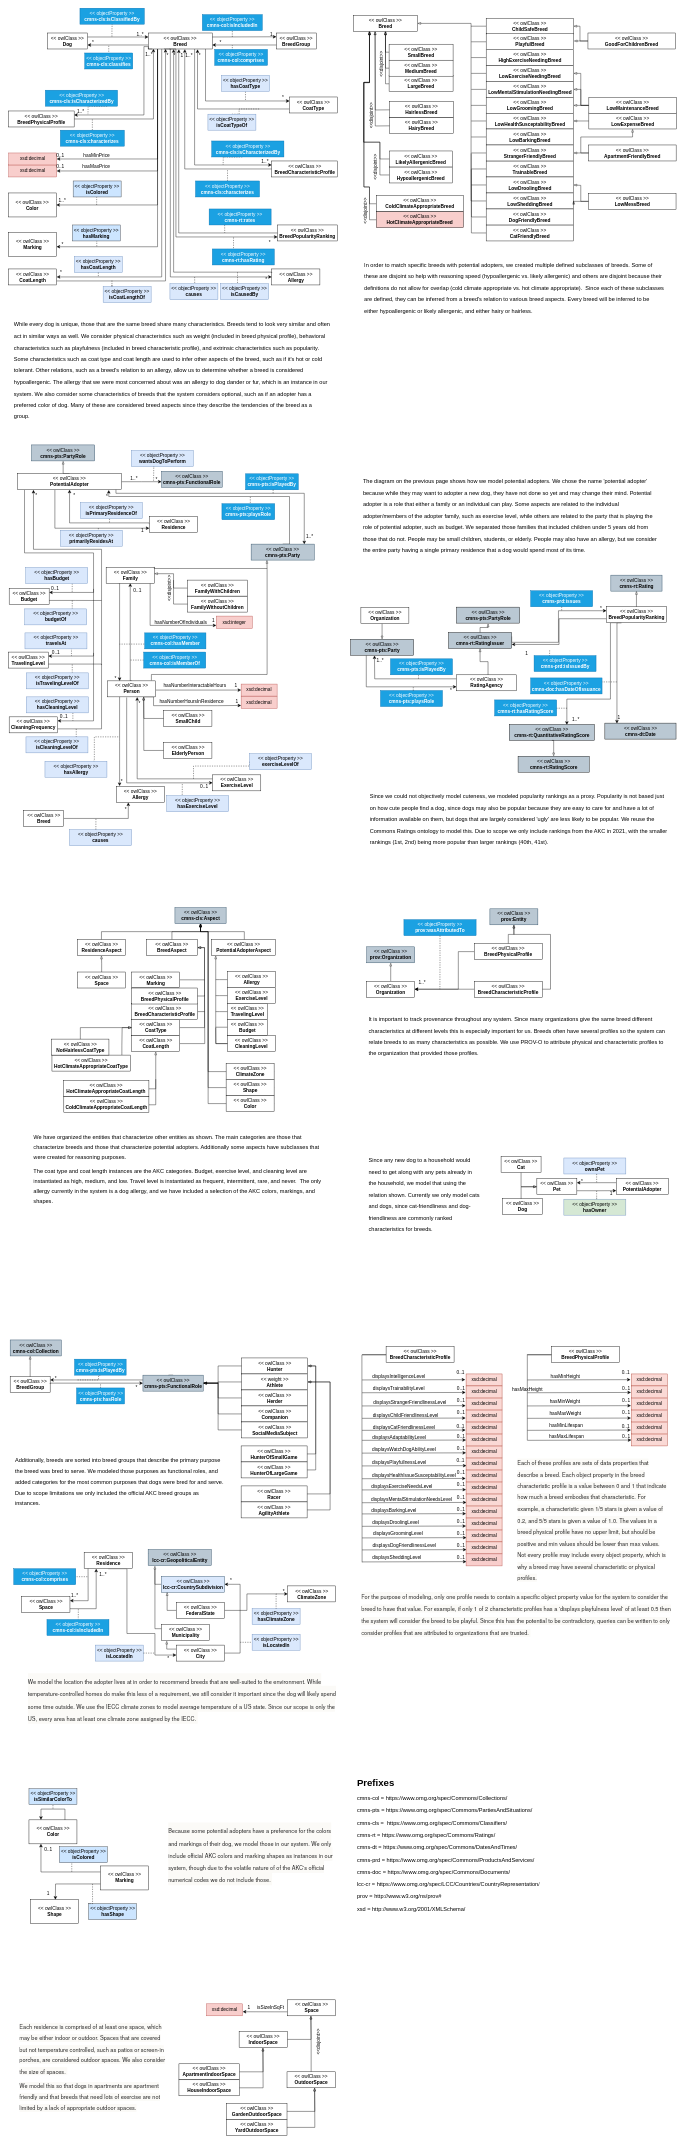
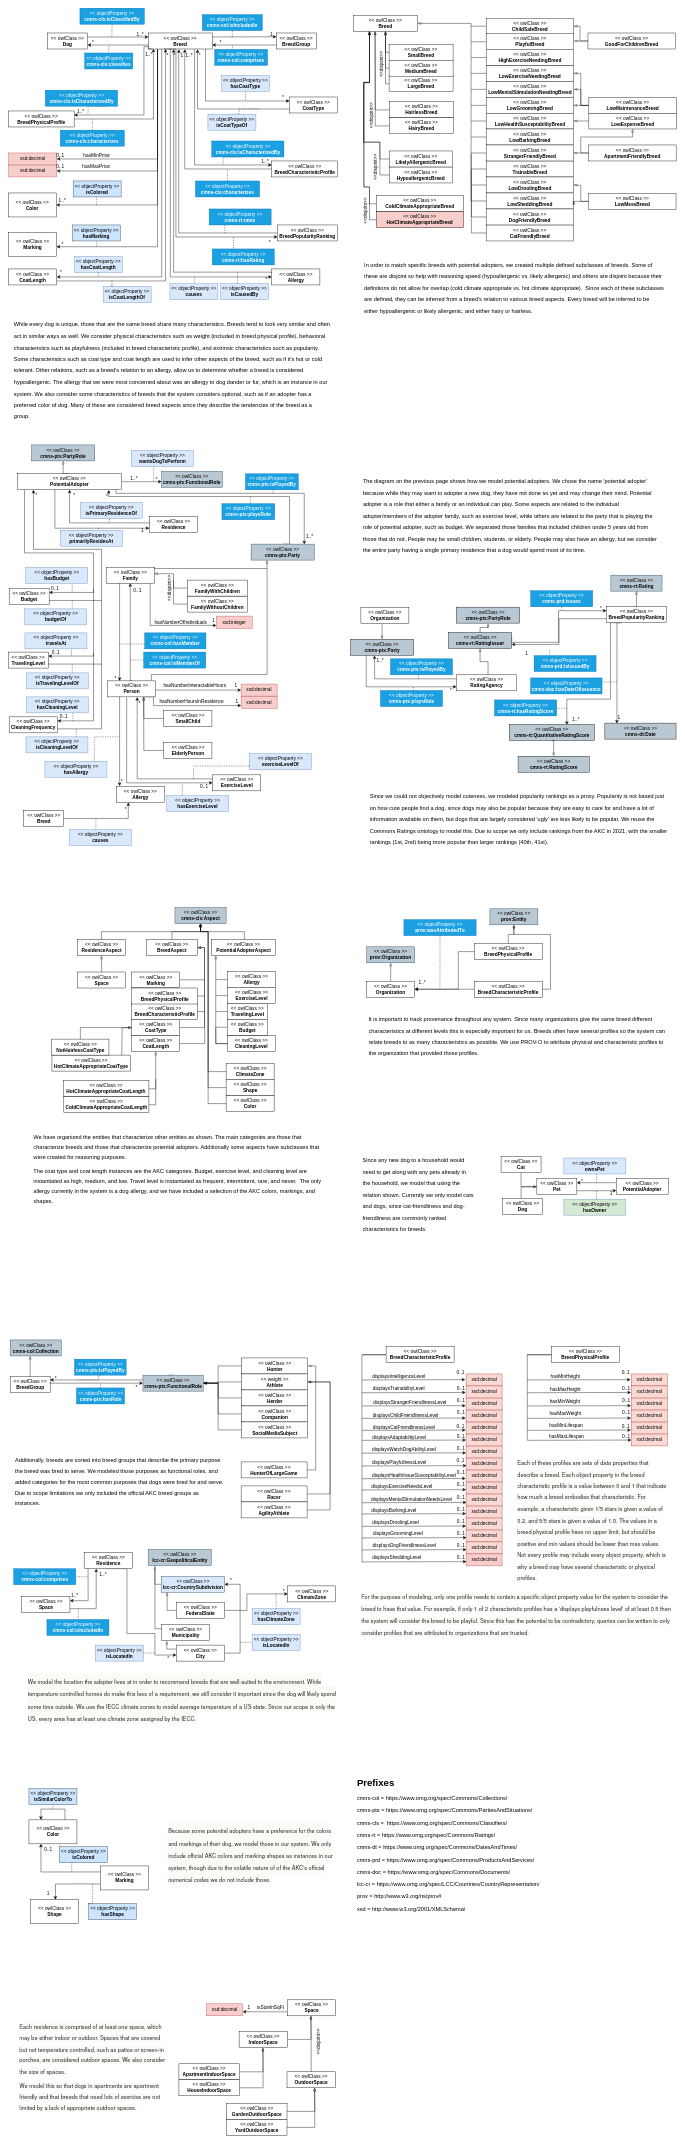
node "Since any new dog to a household would need to get along with any pets already in the household, we model that using the relation shown. Currently we only model cats and dogs, since cat-friendliness and dog-friendliness are commonly ranked characteristics for breeds.": moved (424, 1230) -> (418, 1230)
node "hasMaxHeight": moved (527, 1389) -> (565, 1389)
node "<< owlClass >> HunterOfSmallGame": removed
edge "<< owlClass >> HunterOfSmallGame" -> "<< owlClass >> Hunter": removed
